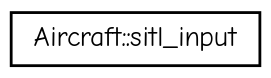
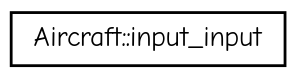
node "Aircraft::sitl_input": label "Aircraft::sitl_input" -> "Aircraft::input_input"
